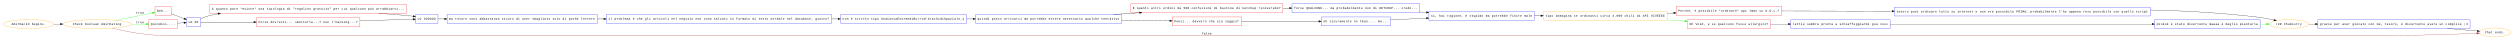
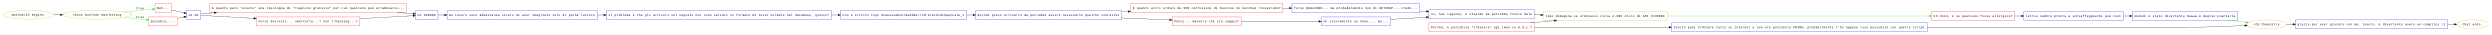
edge "tipo immagina se ordinassi circa 4.000 chili di API VIVEEEE" -> "Perché, è possibile *ordinare* api lmao su K.O.L.?": reversed
edge "Check boolean AmirDating" -> "Chat ends.": removed, label "false"
